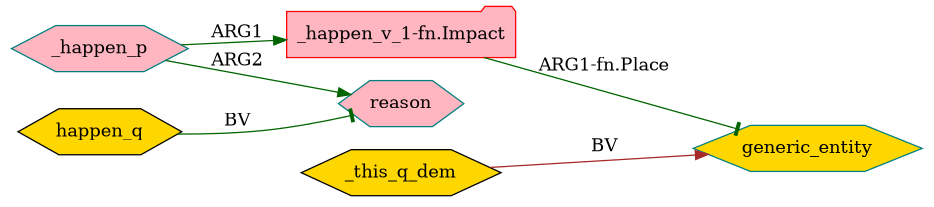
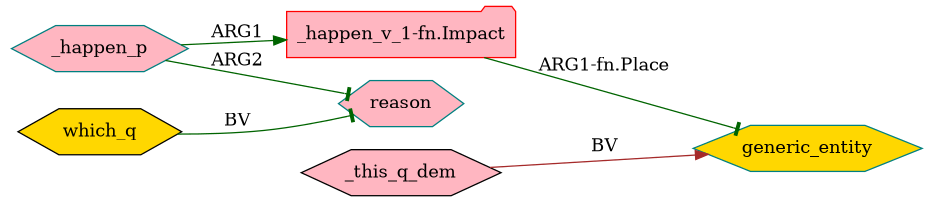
edge "_happen_p" -> "reason": arrowhead normal -> tee
node "happen_q": label "happen_q" -> "which_q"
node "_this_q_dem": fillcolor gold -> lightpink
